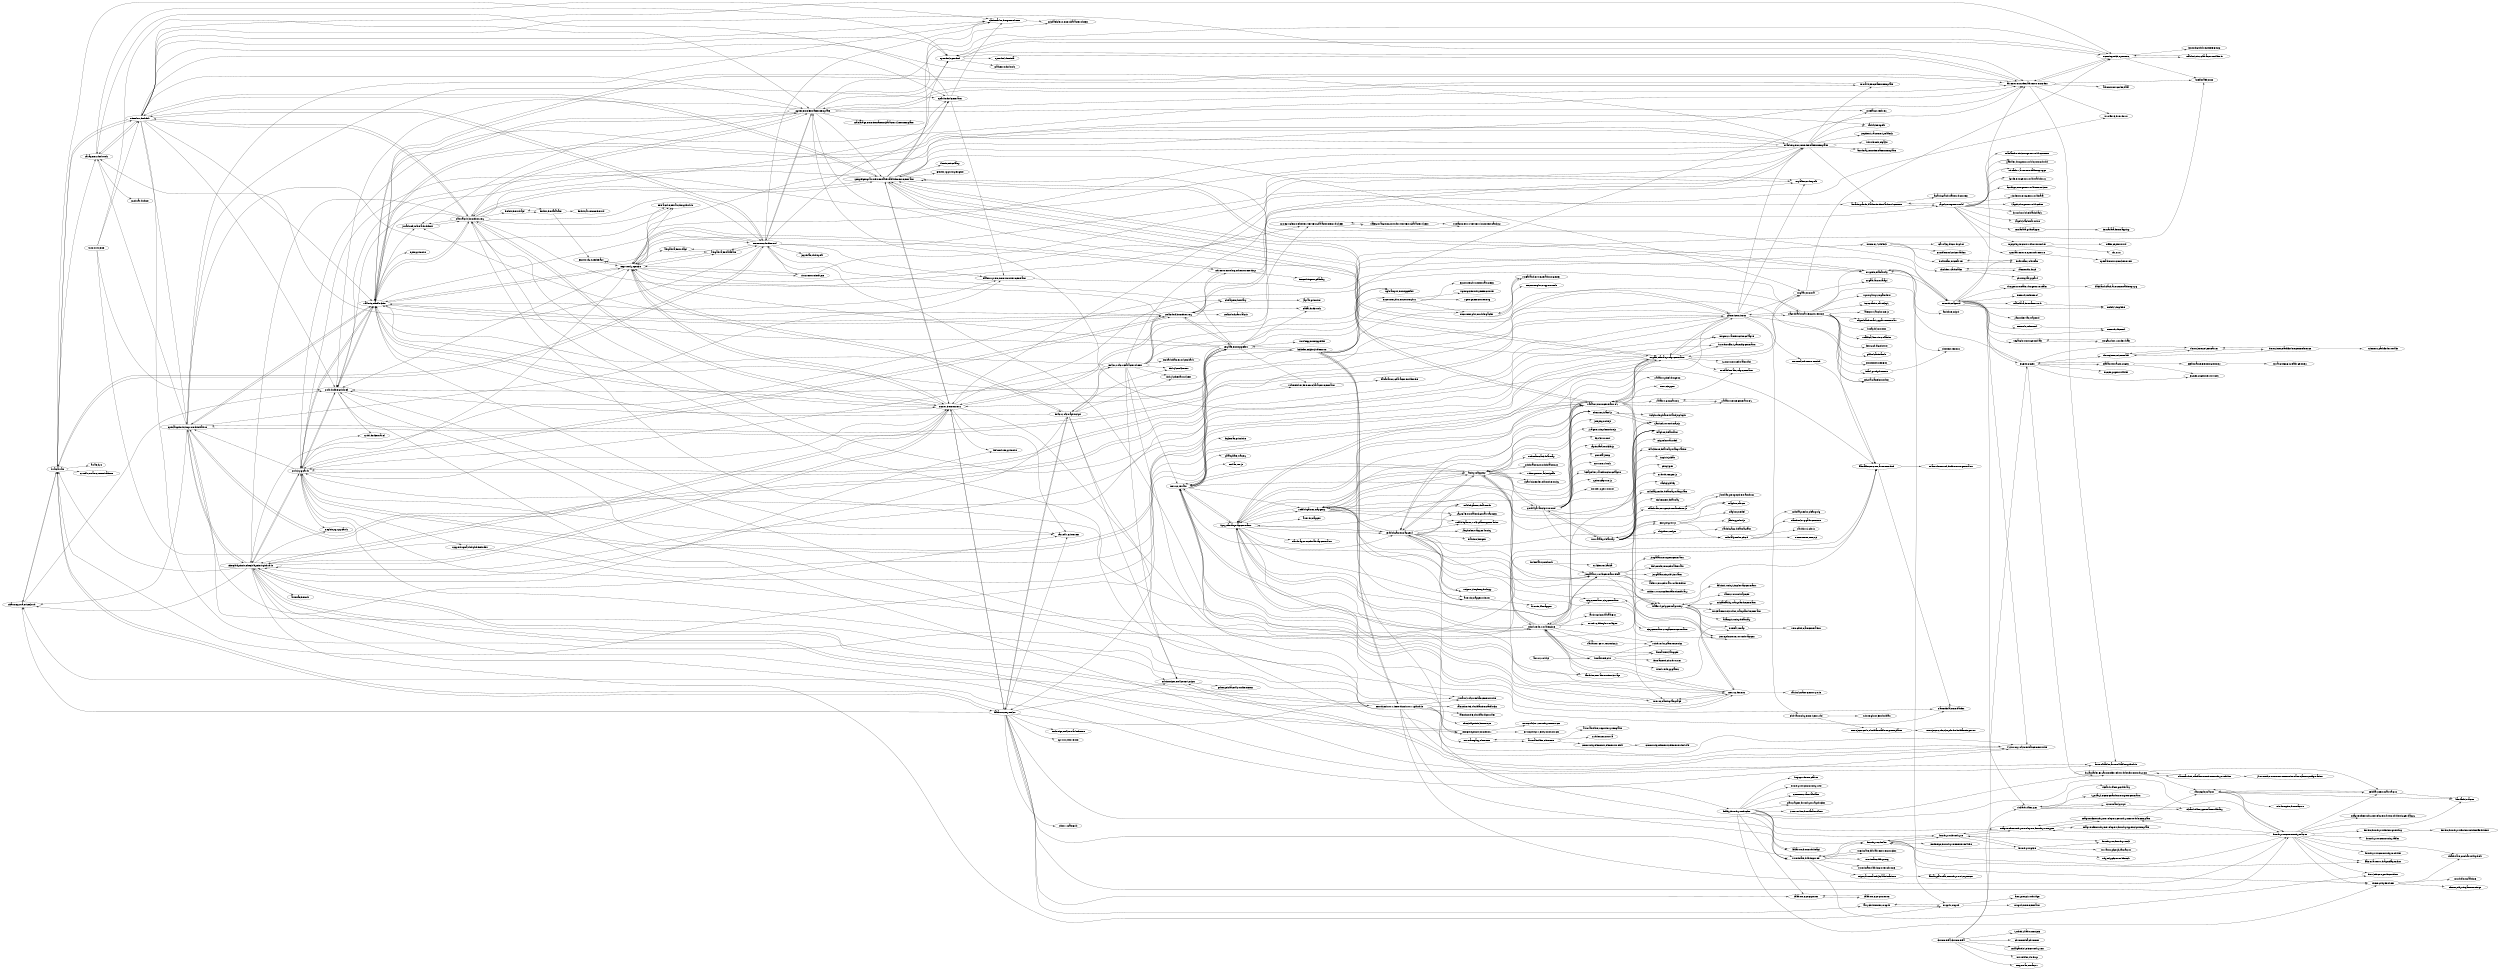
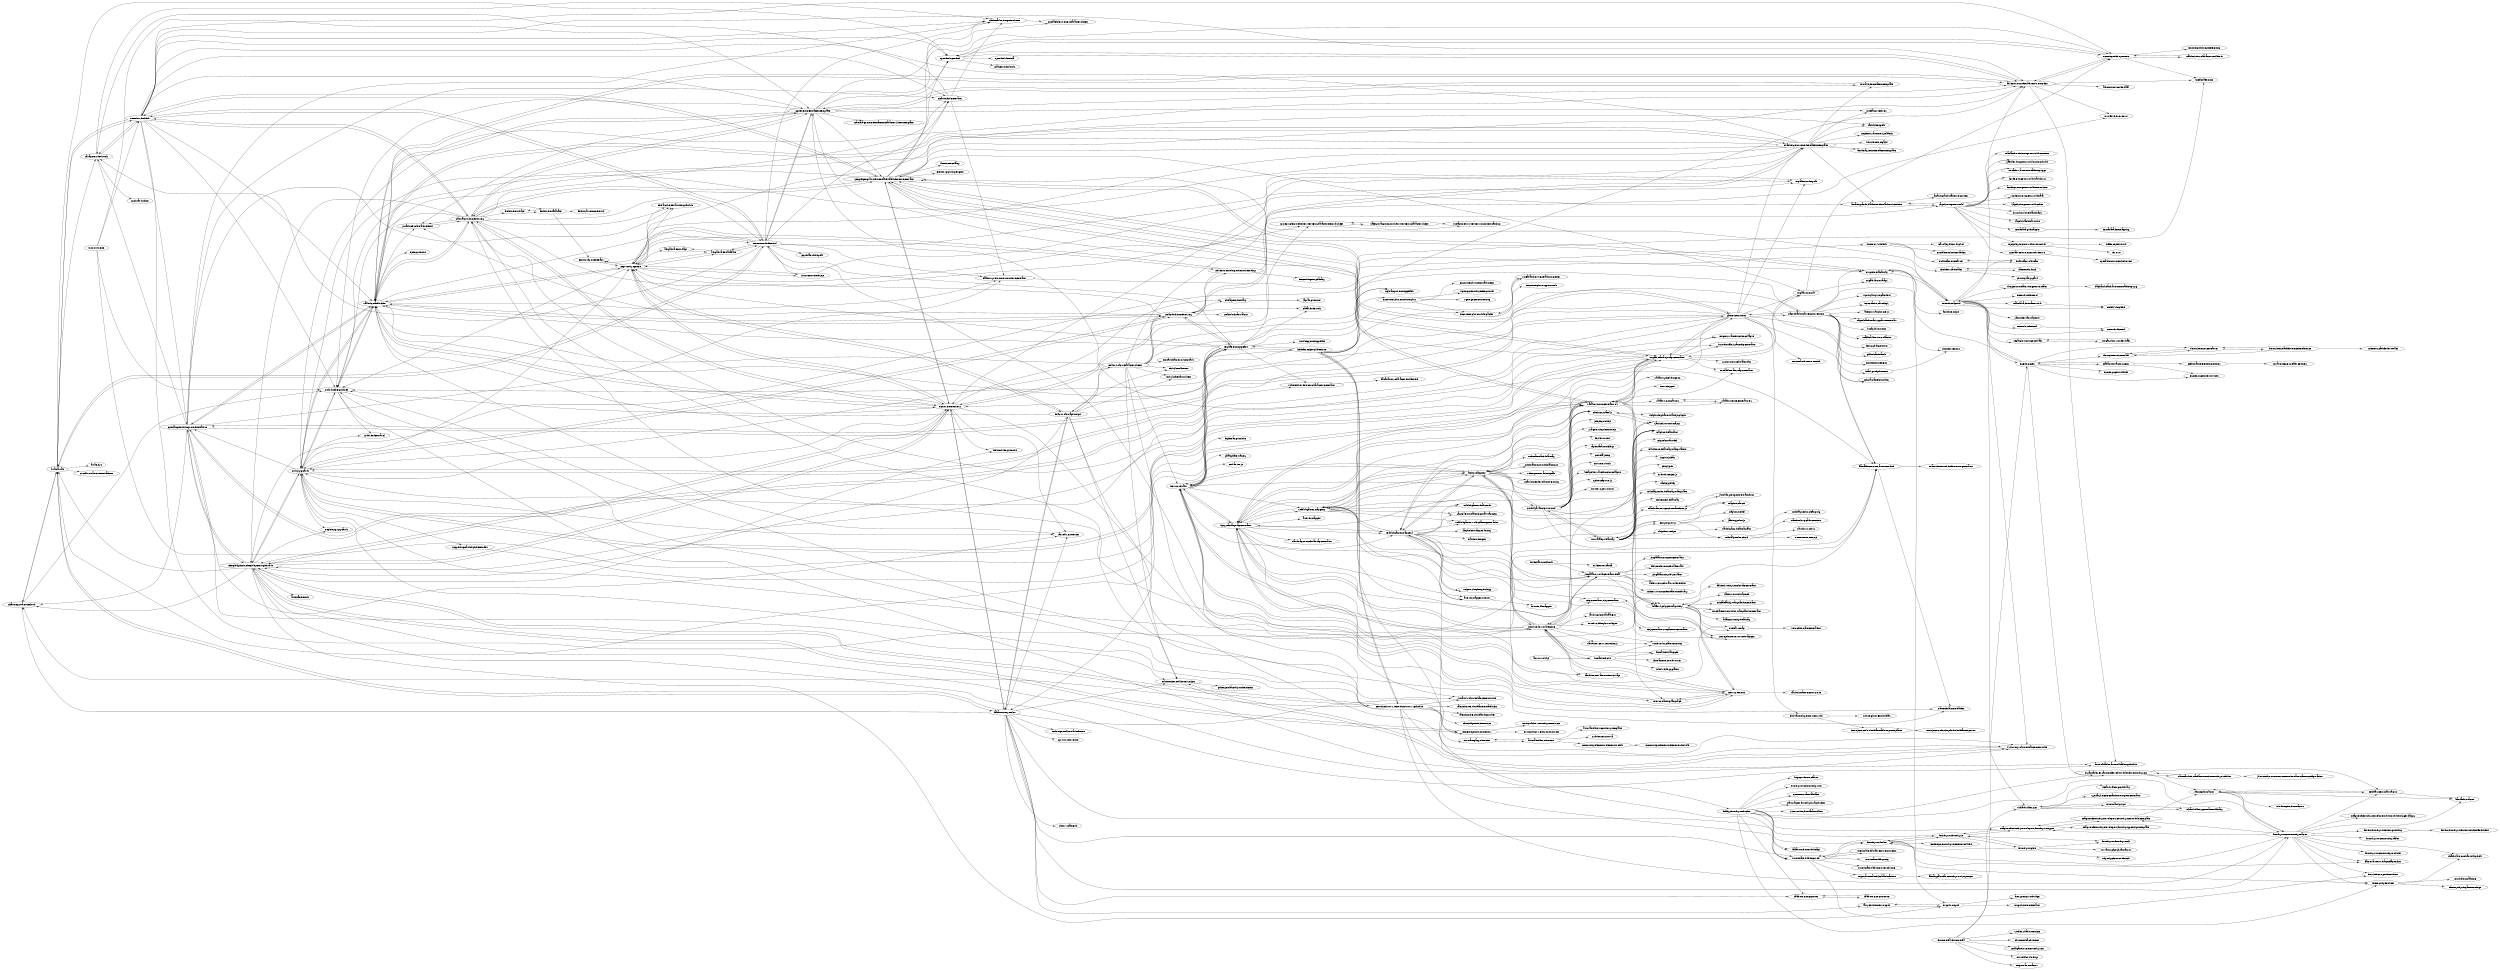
edge "stevesea/Adventuresmith" -> "flamableconcrete/awesome-dnd": now "game-icons/icons" -> "flamableconcrete/awesome-dnd"
edge "mikolalysenko/cdt2d" -> "mikolalysenko/clean-pslg": now "darkskyapp/delaunay-fast" -> "mikolalysenko/clean-pslg"
